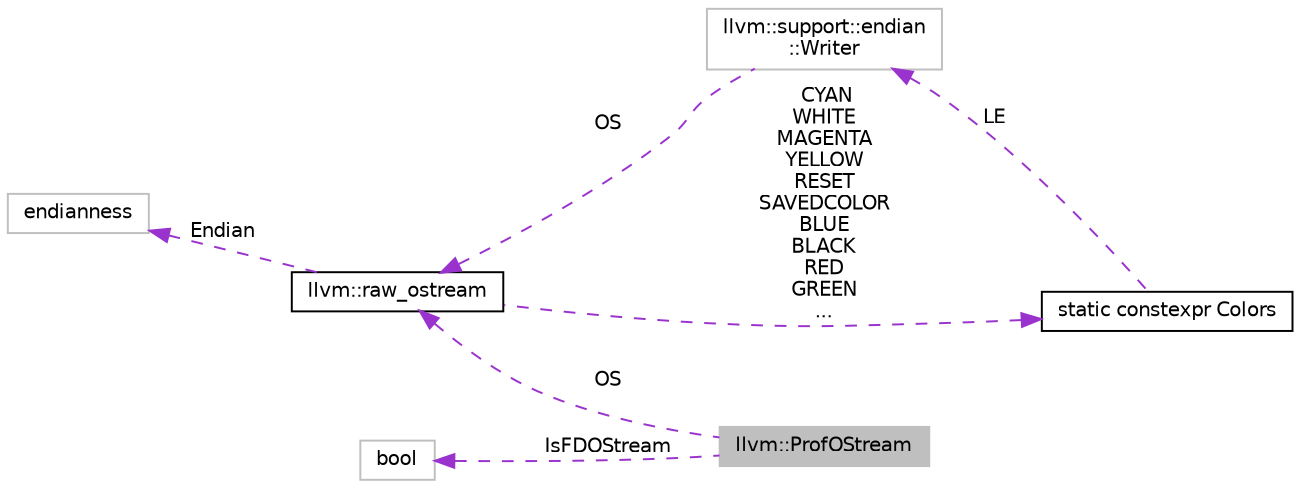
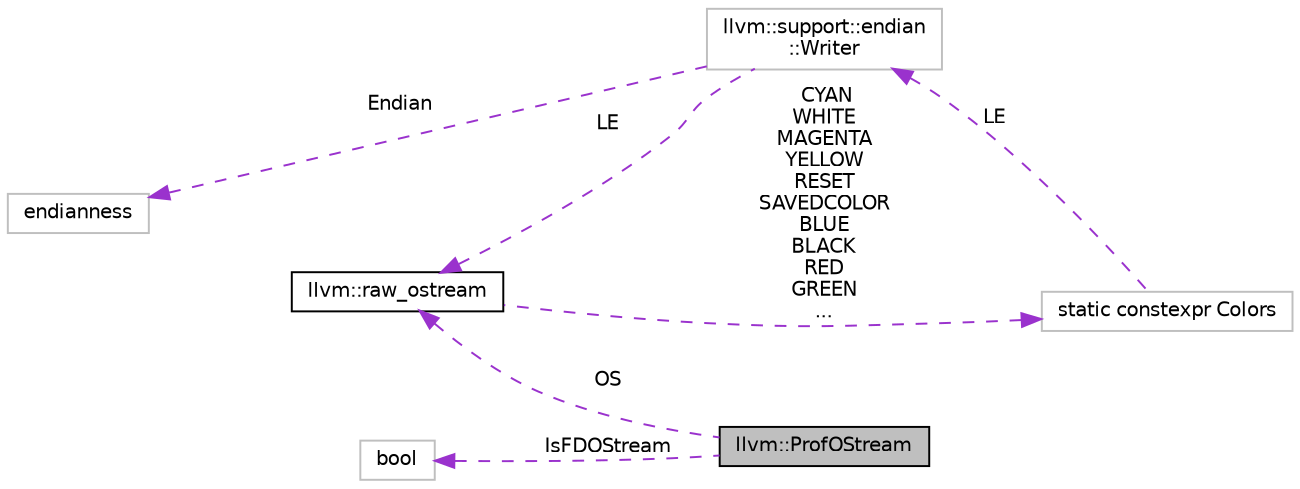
edge "llvm::support::endian ::Writer" -> "llvm::raw_ostream": label " OS" -> " LE"
edge "llvm::raw_ostream" -> "endianness": now "llvm::support::endian ::Writer" -> "endianness"
node "static constexpr Colors": color black -> grey75
node "llvm::ProfOStream": color grey75 -> black
